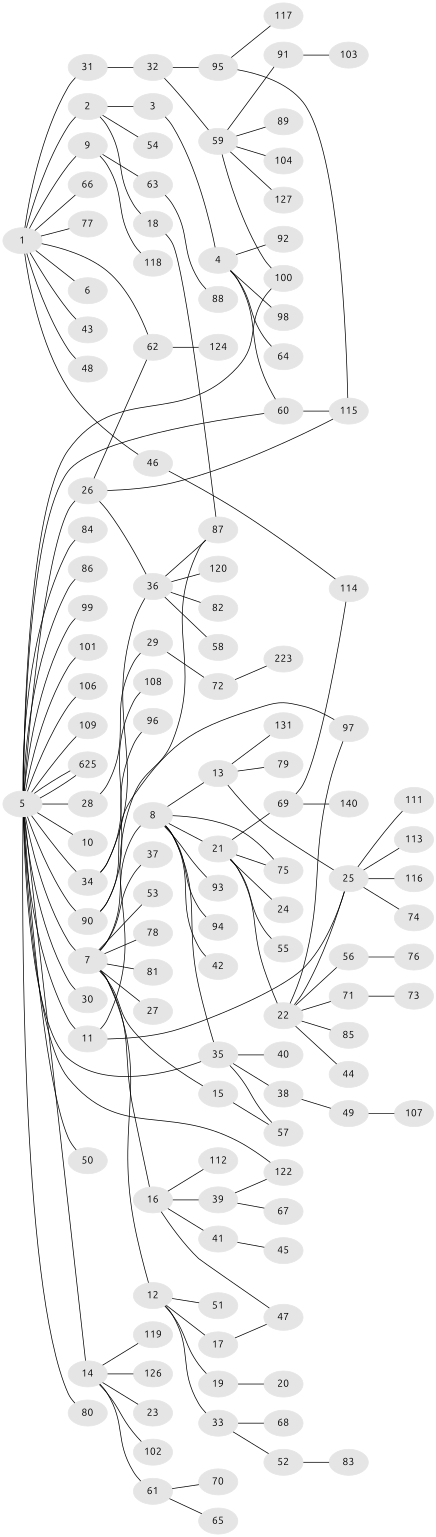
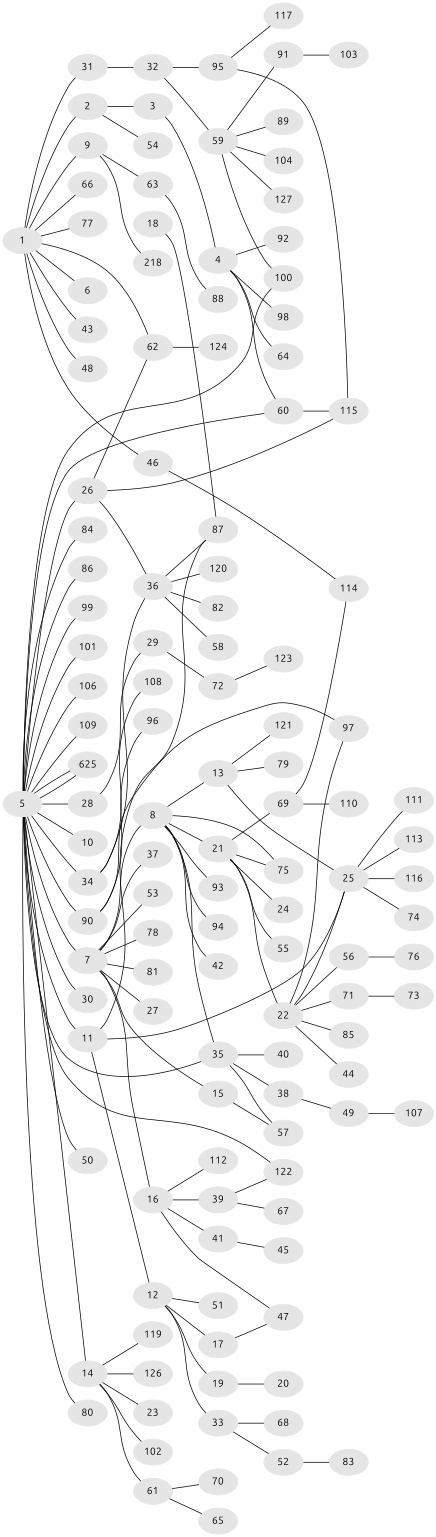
edge "2" -- "18": removed
node "118": label "118" -> "218"
node "223": label "223" -> "123"
node "131": label "131" -> "121"
node "140": label "140" -> "110"
edge "7" -- "12": now "11" -- "12"
